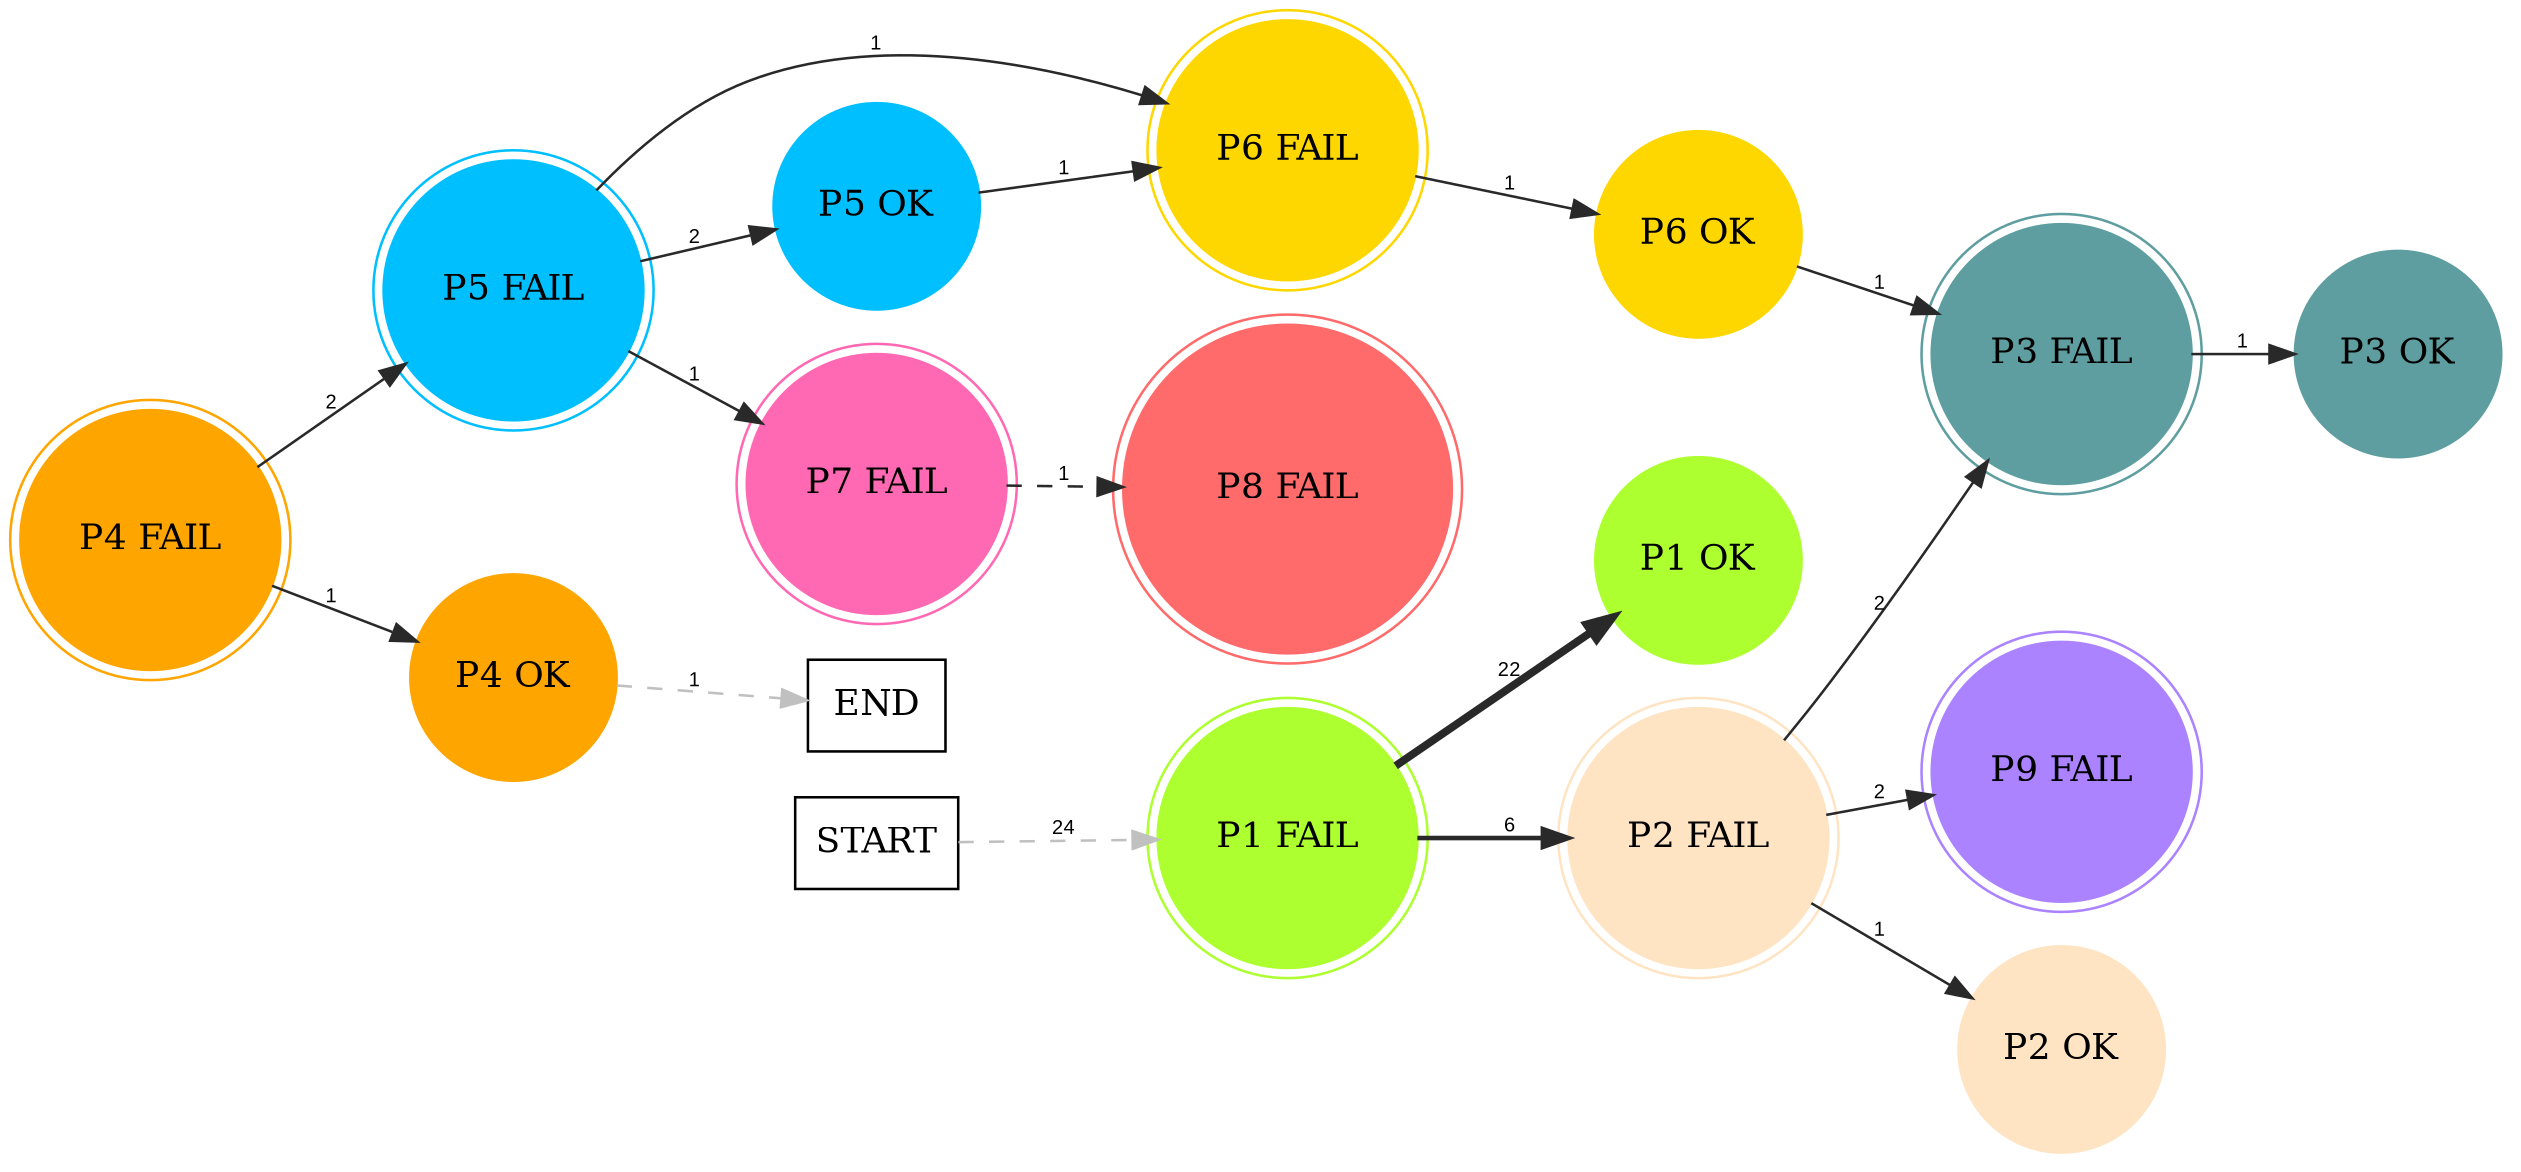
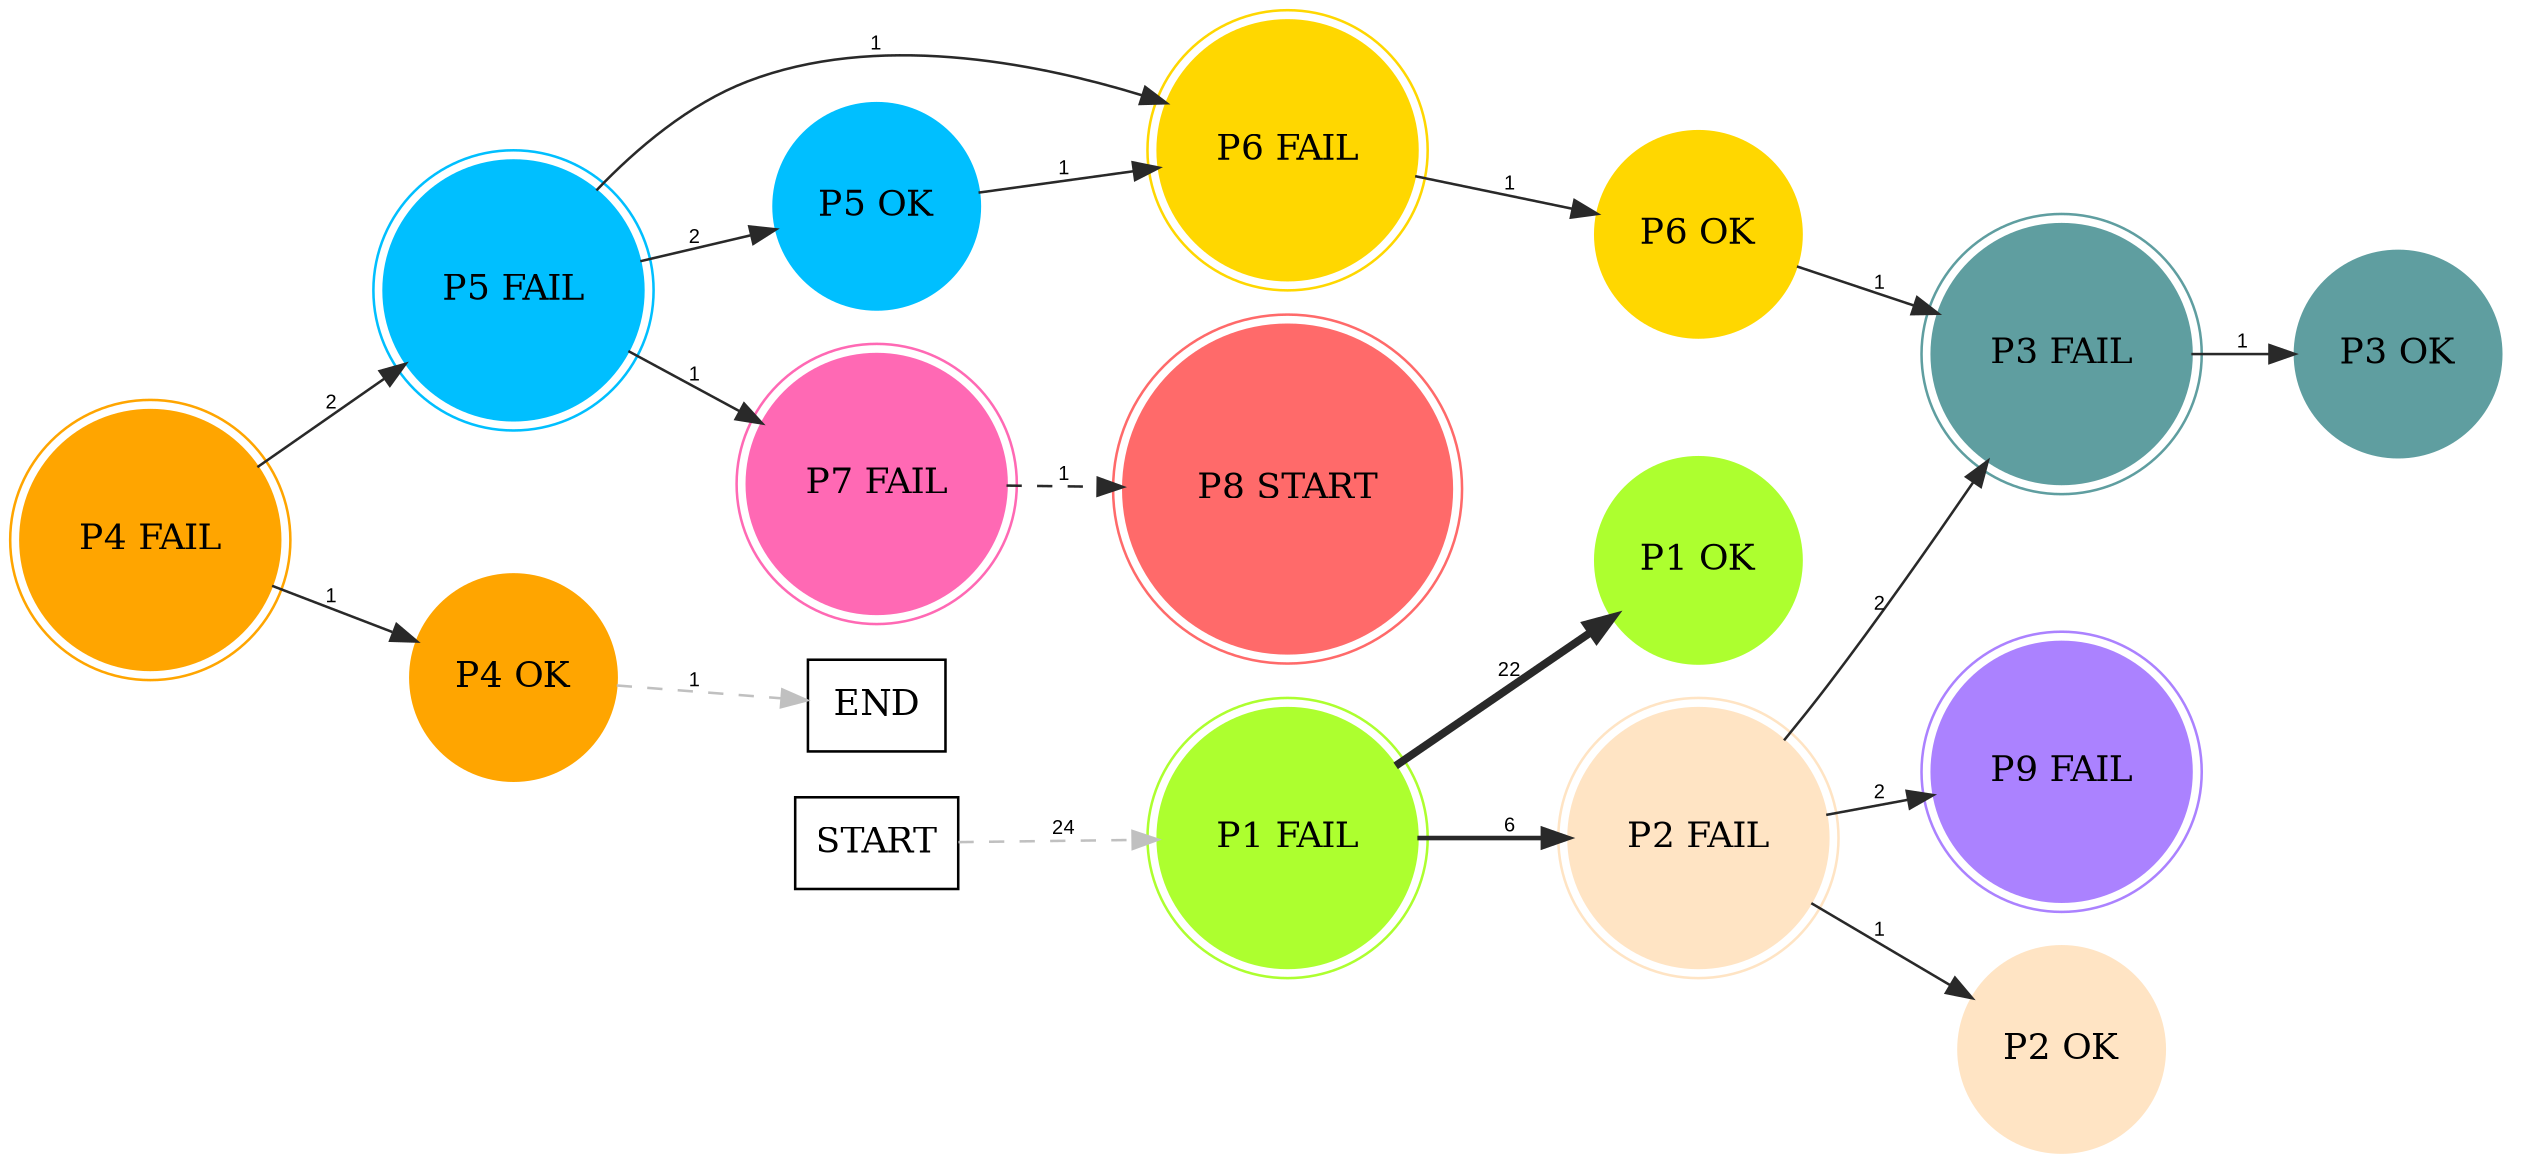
node "P8 FAIL": label "P8 FAIL" -> "P8 START"
